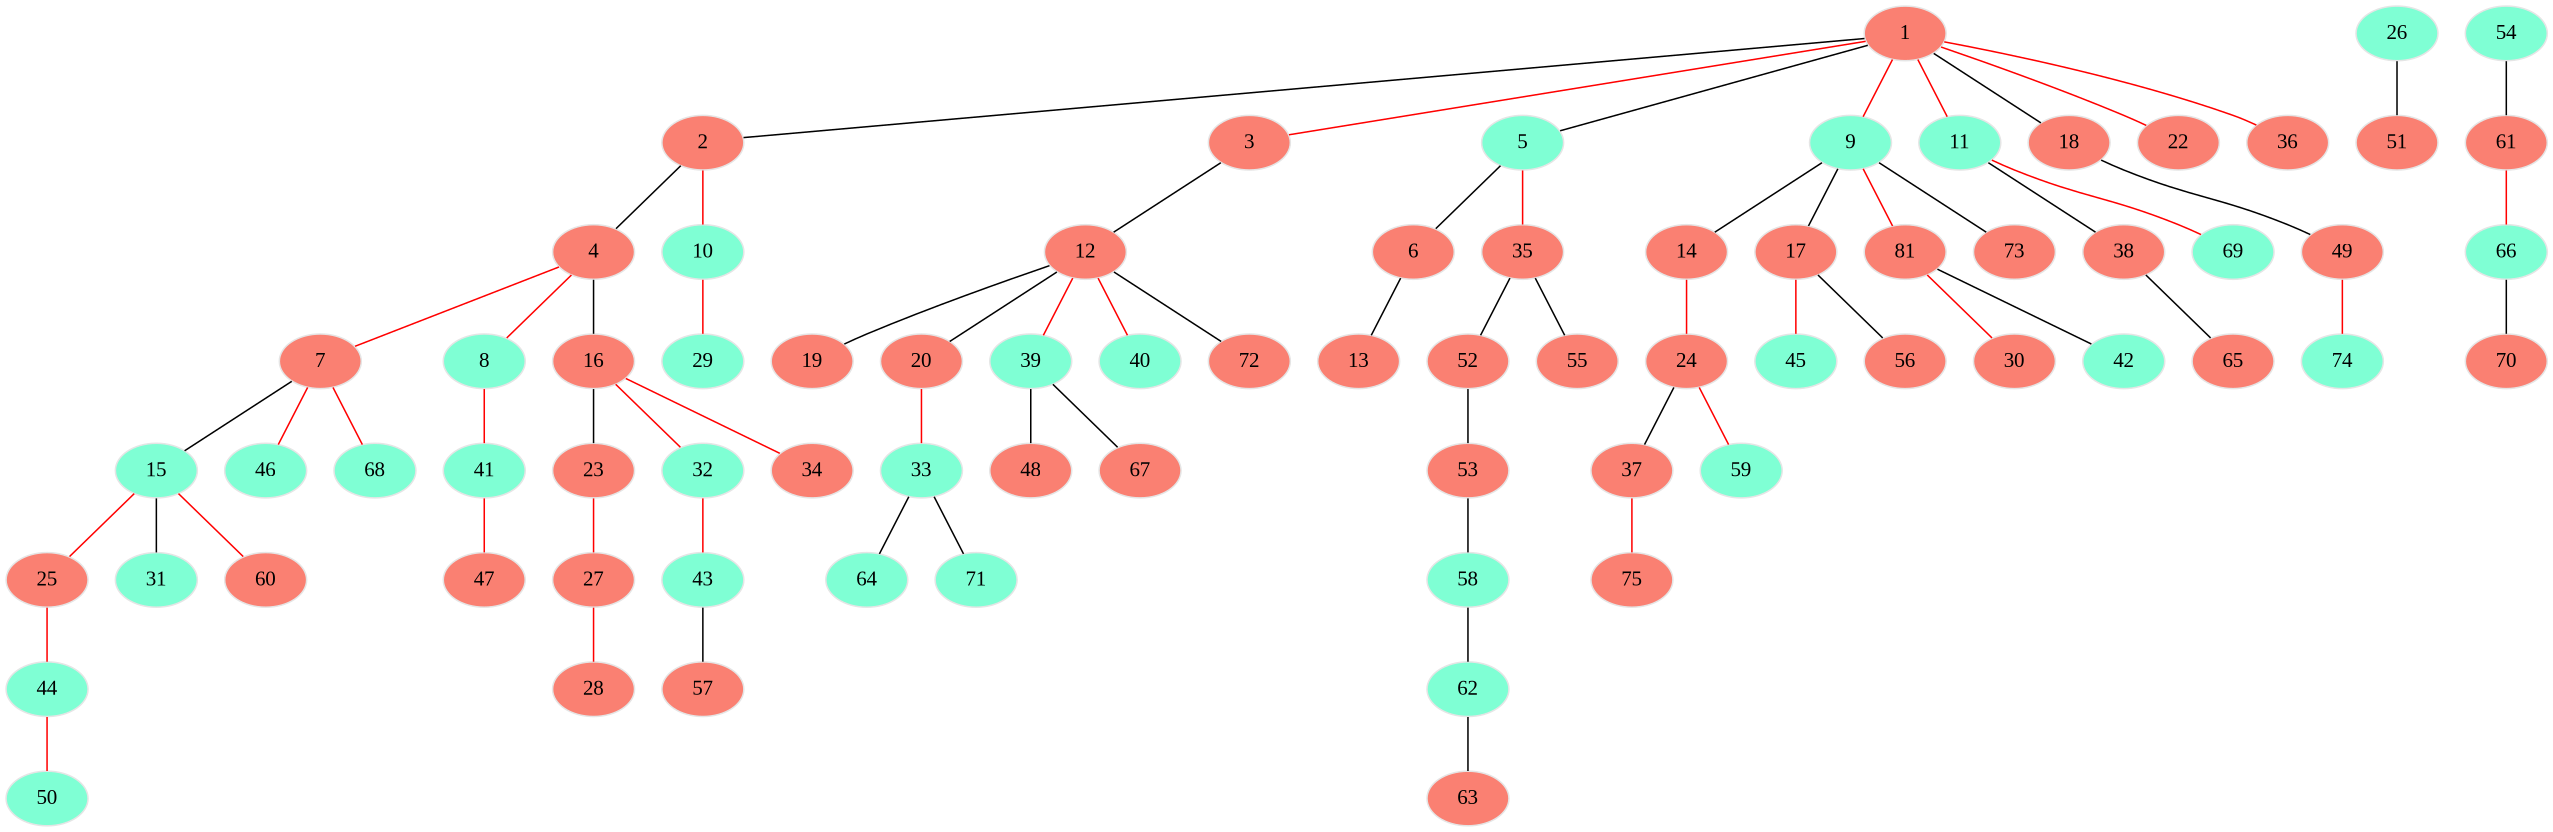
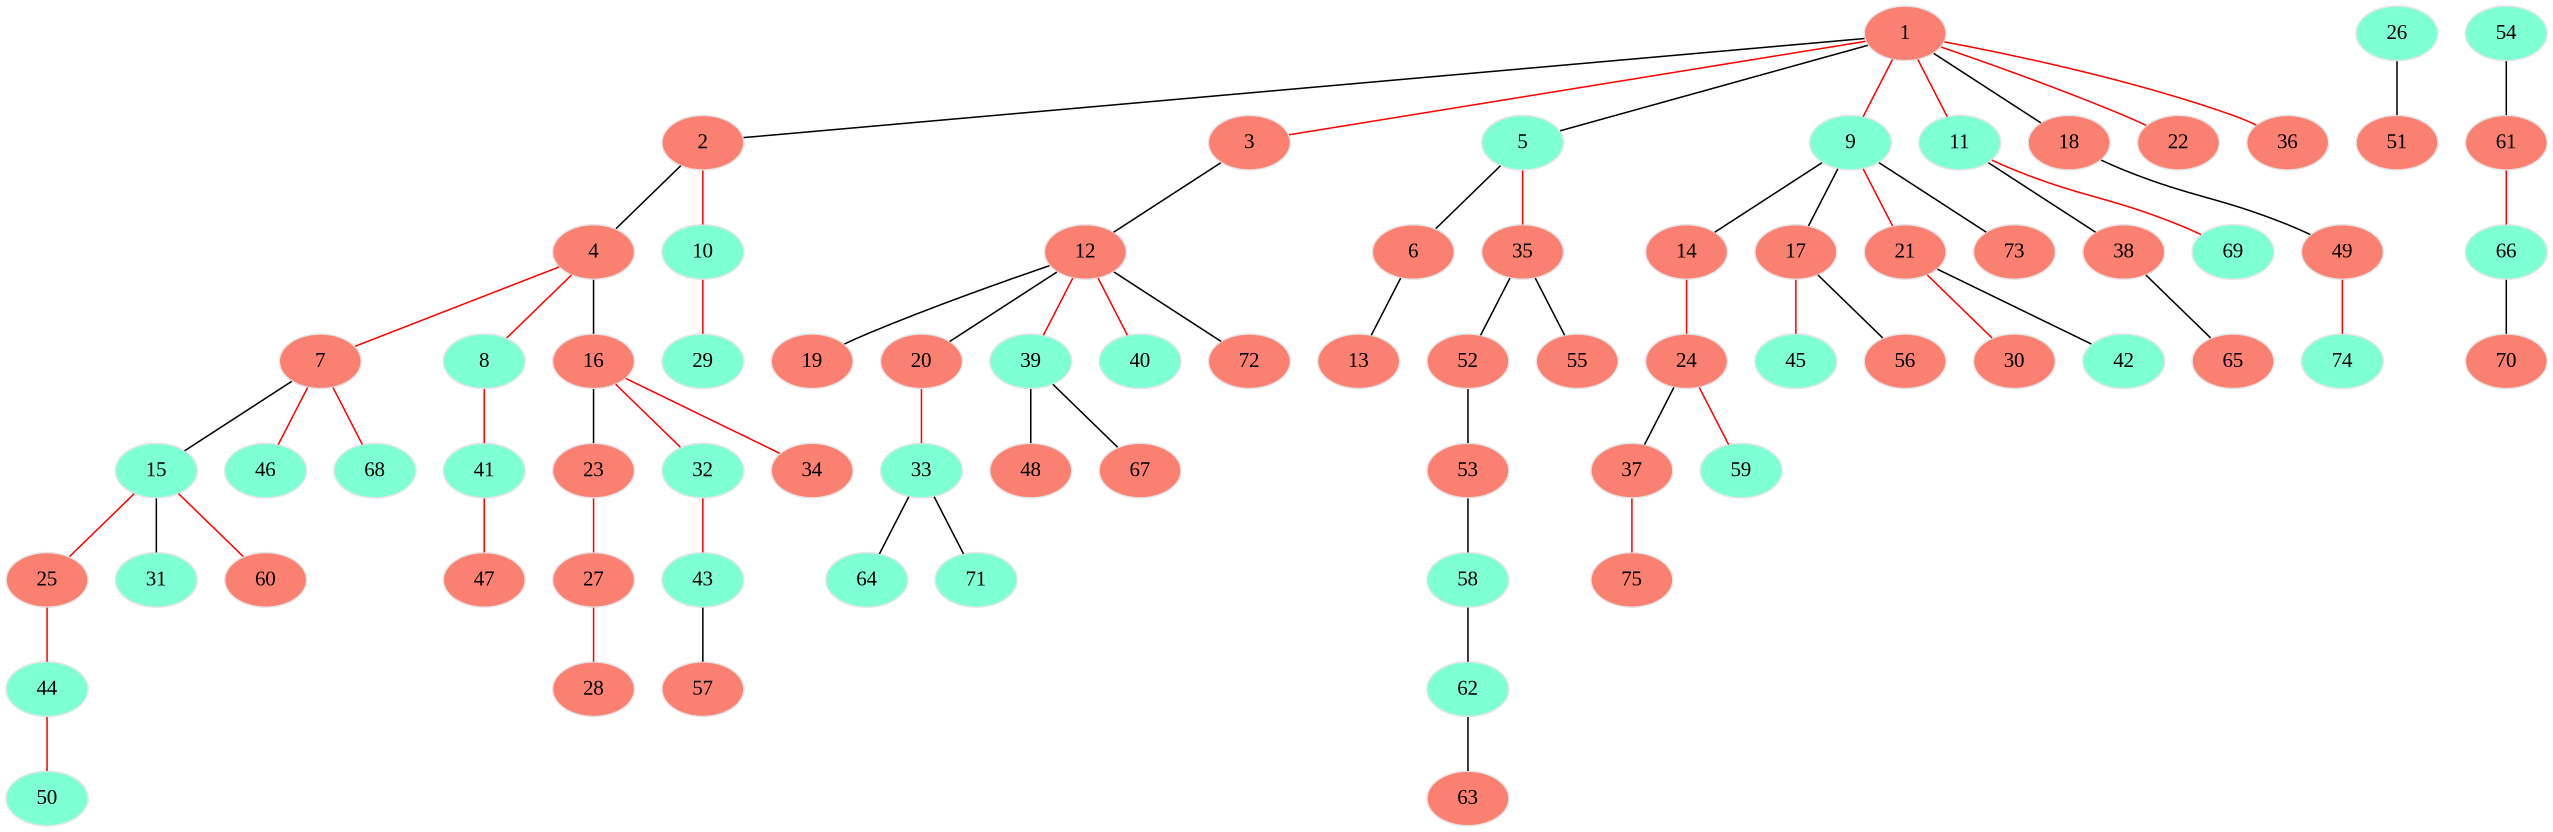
node "81": label "81" -> "21"
